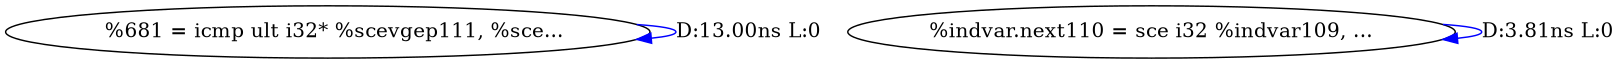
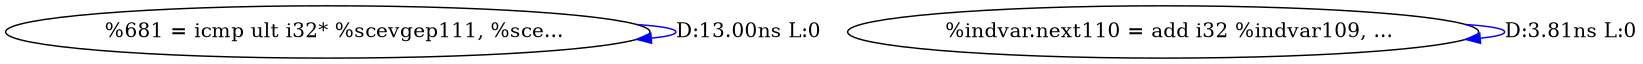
node "%indvar.next110 = sce i32 %indvar109, ...": label "%indvar.next110 = sce i32 %indvar109, ..." -> "%indvar.next110 = add i32 %indvar109, ..."
